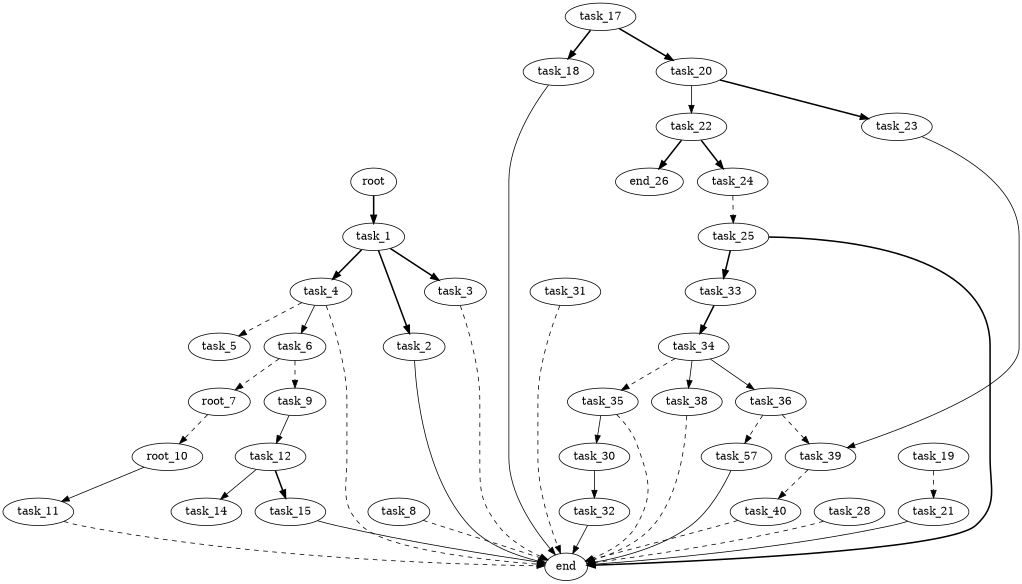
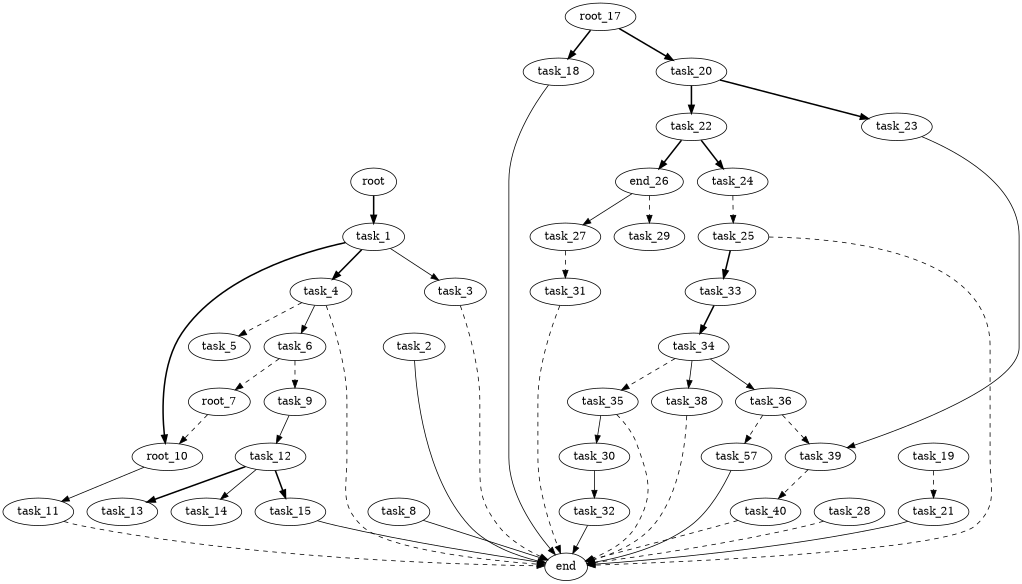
node "task_17": label "task_17" -> "root_17"
edge "task_20" -> "task_22": style solid -> bold
node "task_27": added
node "task_29": added
edge "task_1" -> "task_3": style bold -> solid
edge "task_1" -> "task_2": now "task_1" -> "root_10"
edge "task_25" -> "end": style bold -> dashed
node "task_13": added
edge "task_8" -> "end": style dashed -> solid
